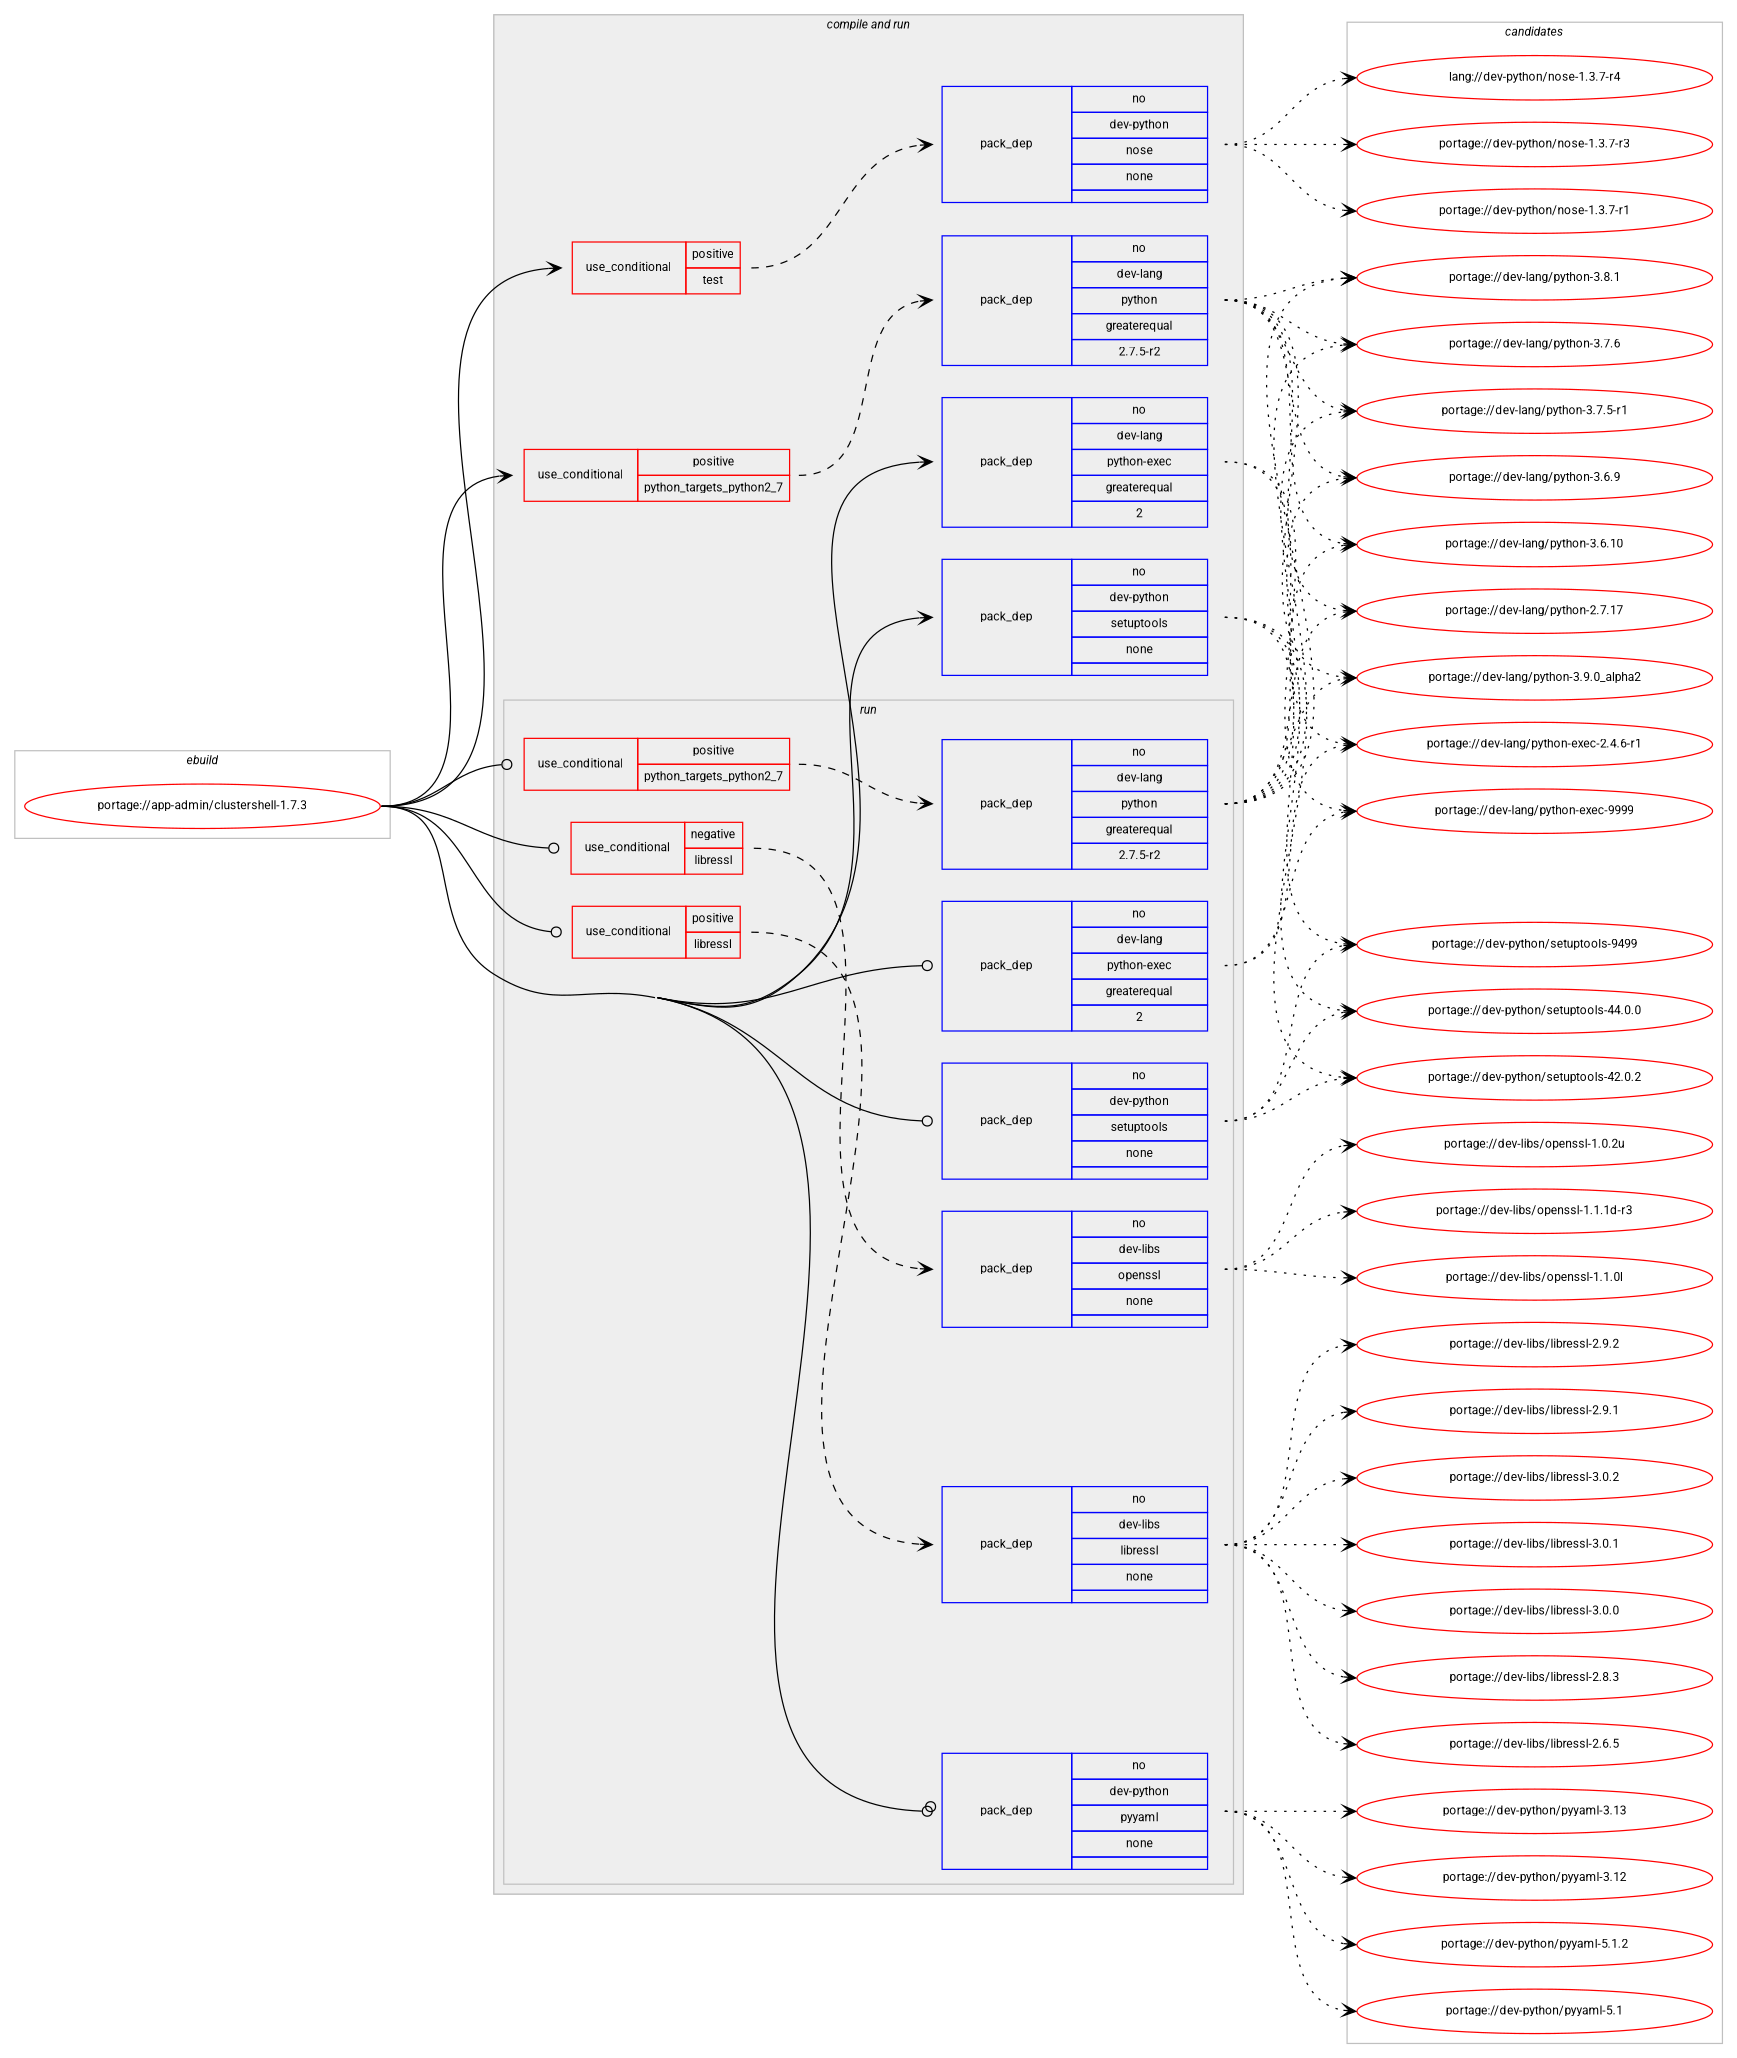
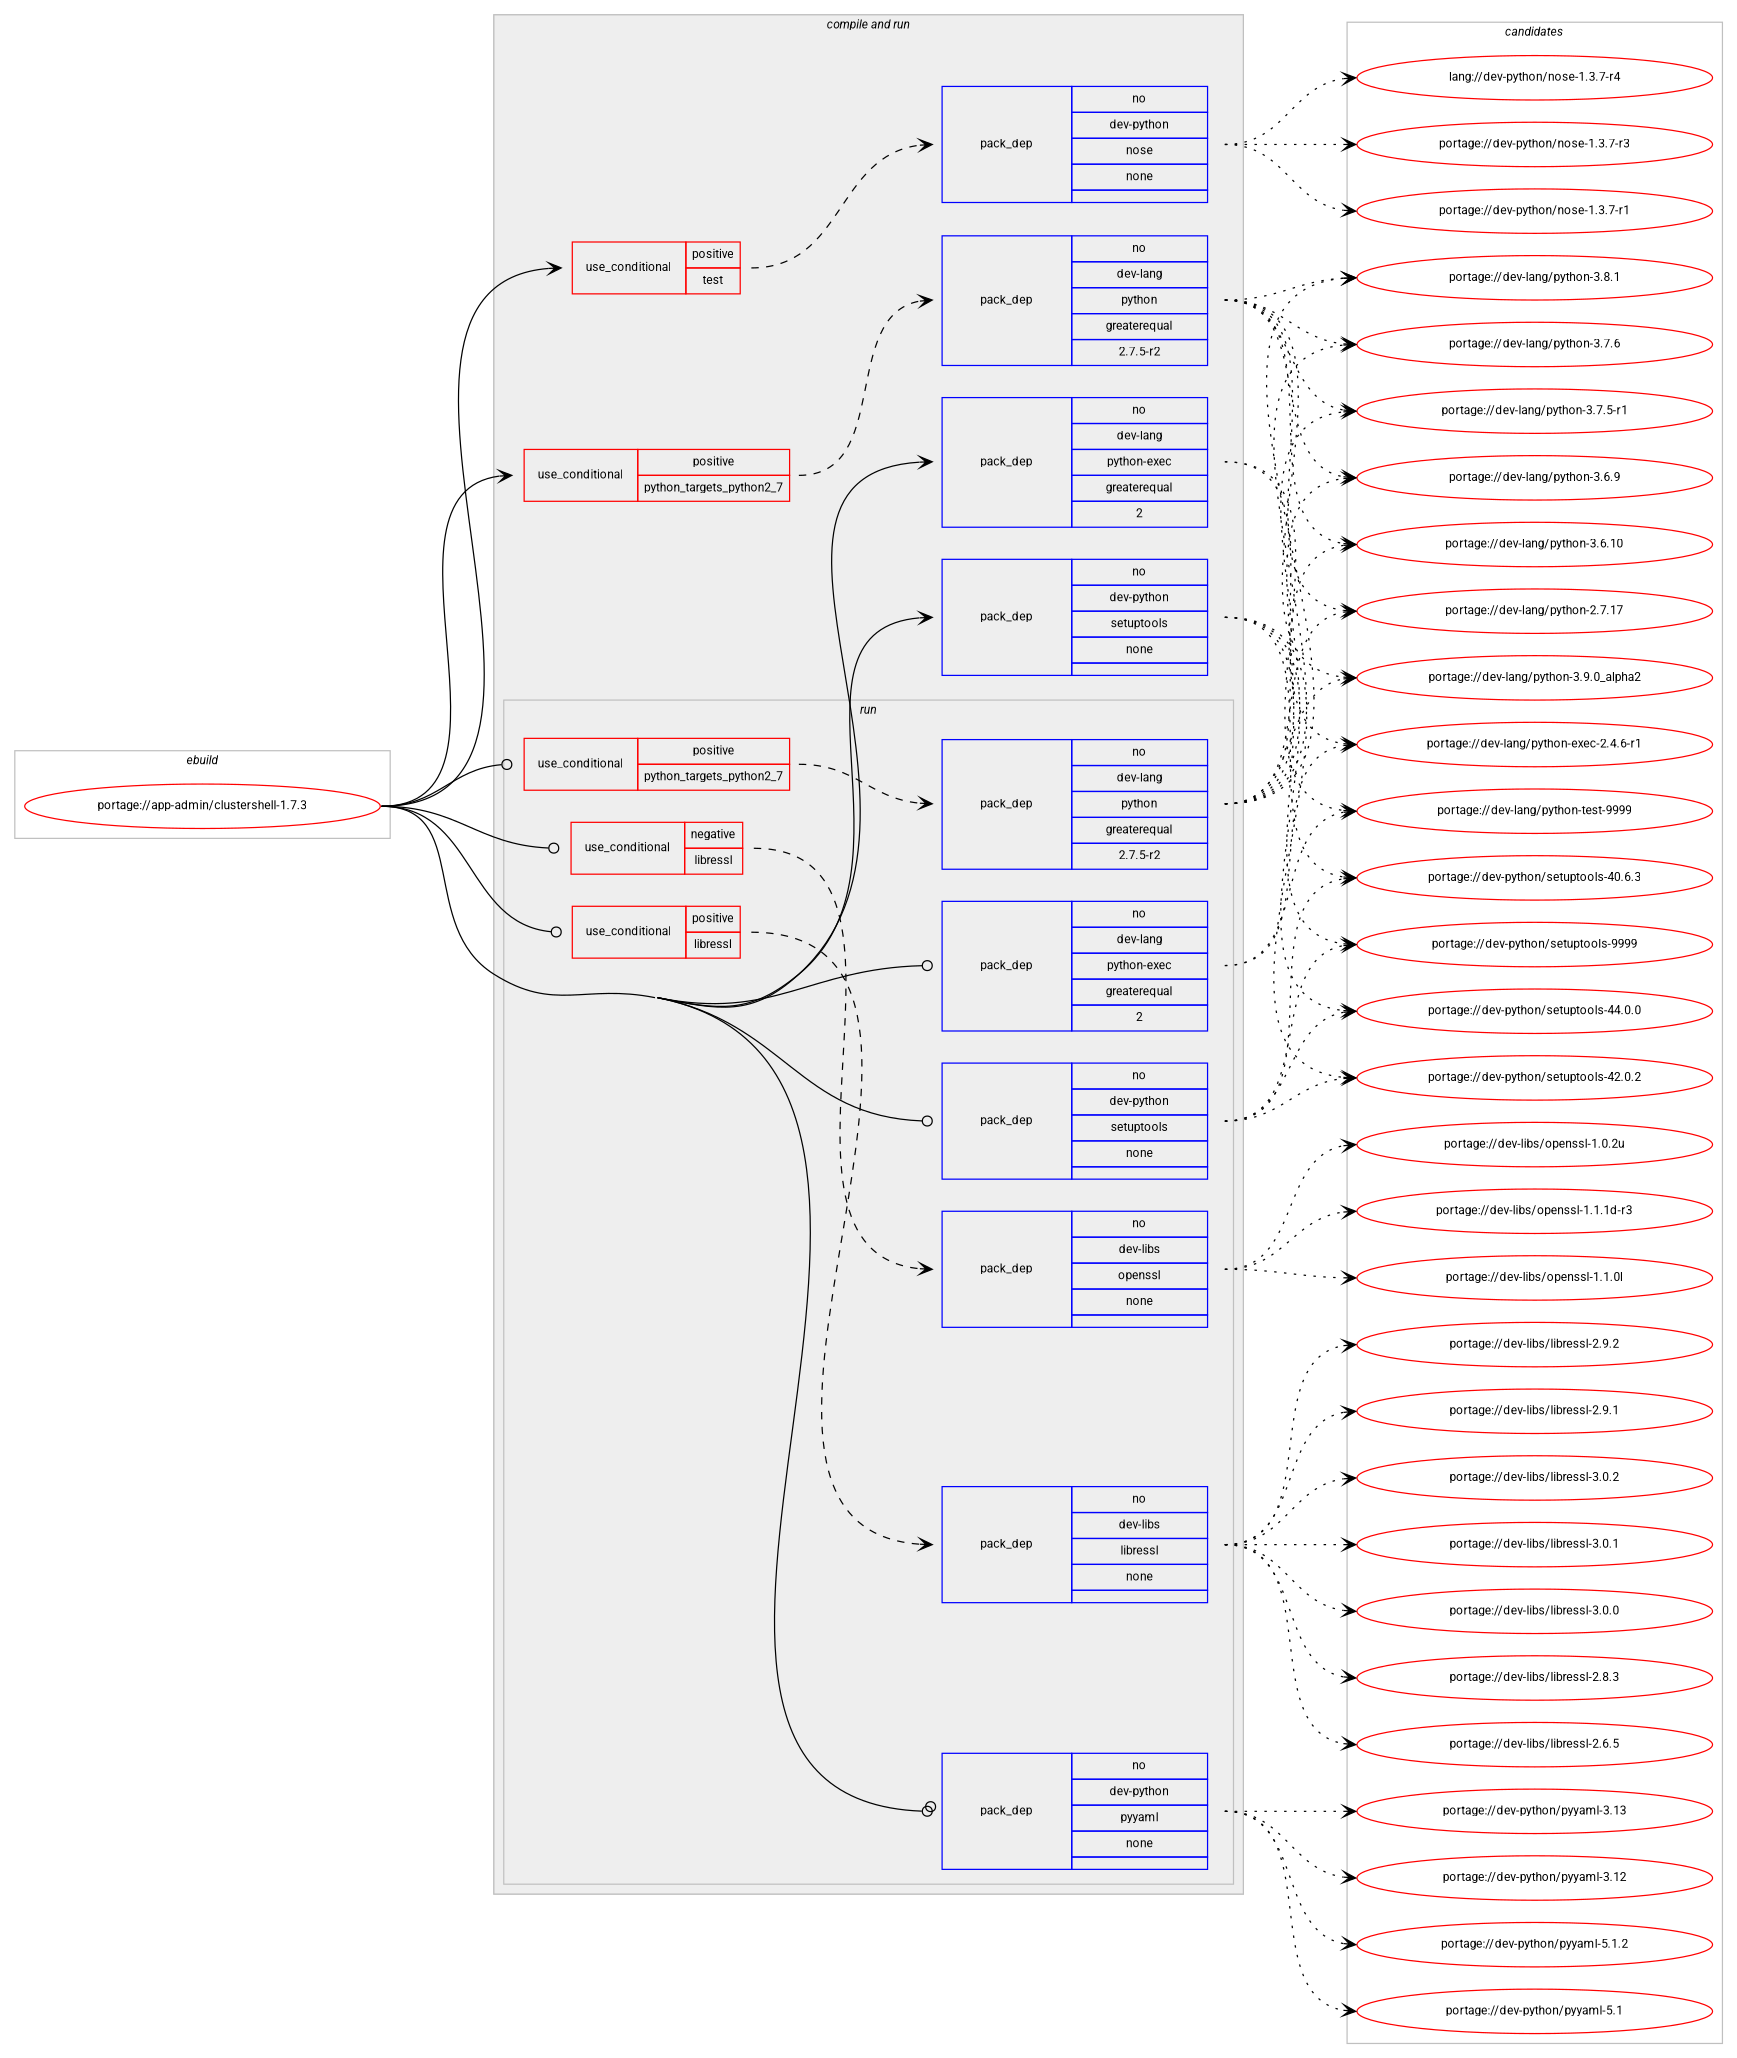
node "portage://dev-lang/python-exec-9999": label "portage://dev-lang/python-exec-9999" -> "portage://dev-lang/python-test-9999"
node "portage://dev-python/setuptools-40.6.3": added
node "portage://dev-python/setuptools-9499": label "portage://dev-python/setuptools-9499" -> "portage://dev-python/setuptools-9999"
